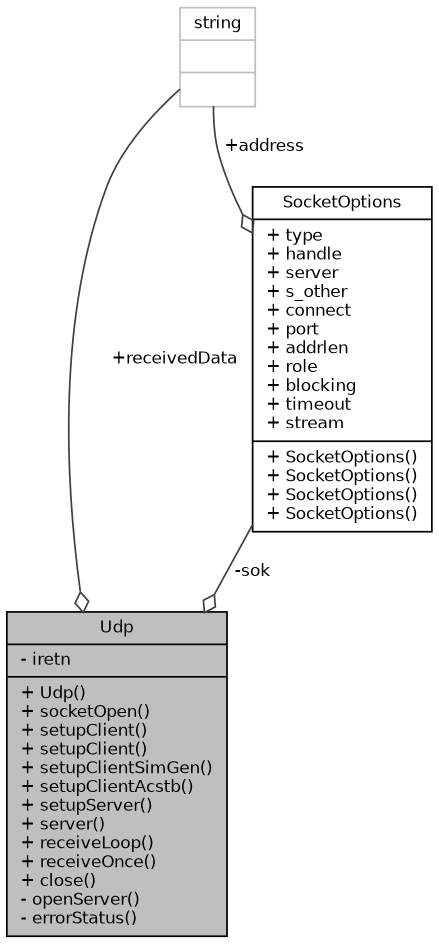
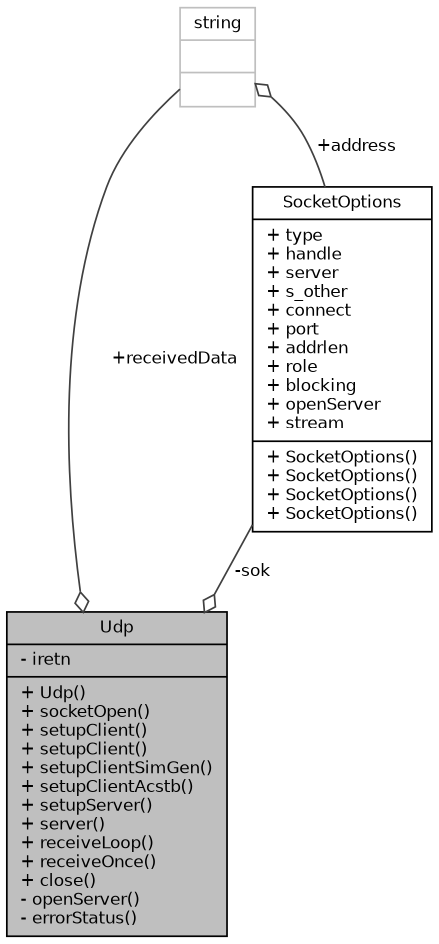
edge "string" -> "SocketOptions": reversed
node "SocketOptions": text "+ timeout" -> "+ openServer"
